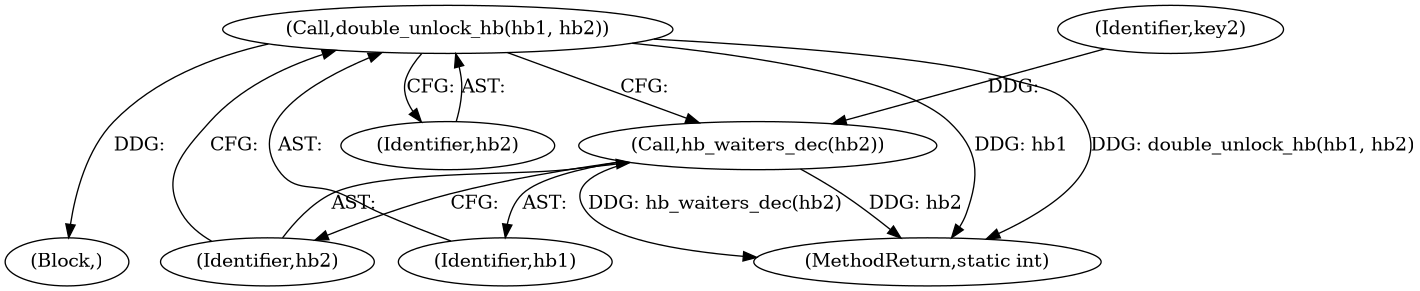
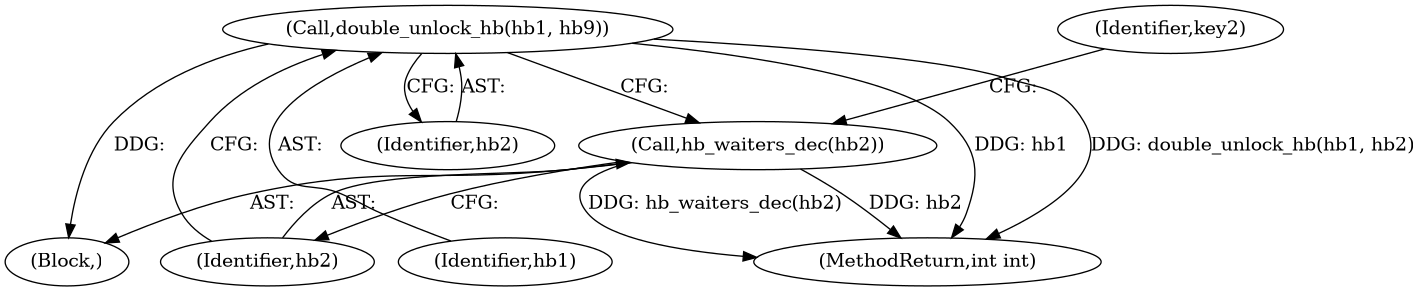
node "(Call,double_unlock_hb(hb1, hb2))": label "(Call,double_unlock_hb(hb1, hb2))" -> "(Call,double_unlock_hb(hb1, hb9))"
edge "(Identifier,key2)" -> "(Call,hb_waiters_dec(hb2))": label "DDG: " -> "CFG: "
edge "(Call,hb_waiters_dec(hb2))" -> "(Identifier,hb1)": now "(Call,hb_waiters_dec(hb2))" -> "(Block,)"
node "(MethodReturn,static int)": label "(MethodReturn,static int)" -> "(MethodReturn,int int)"
